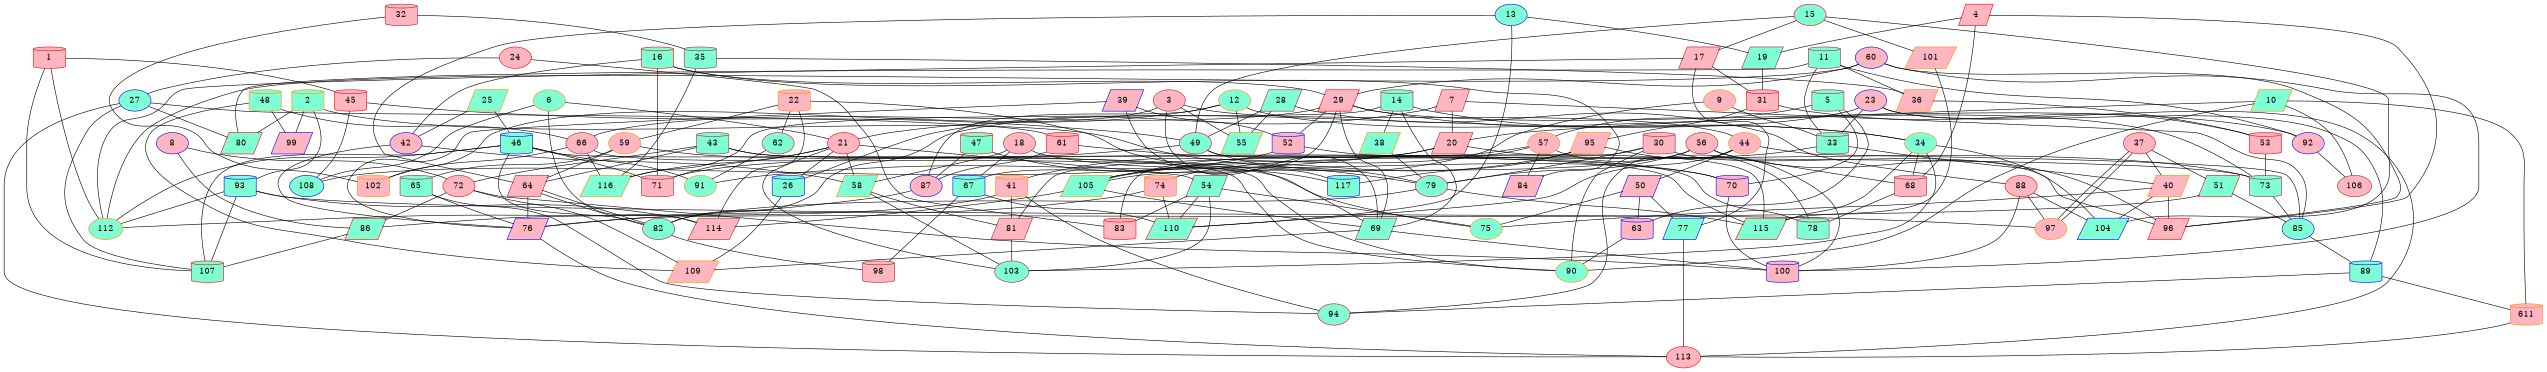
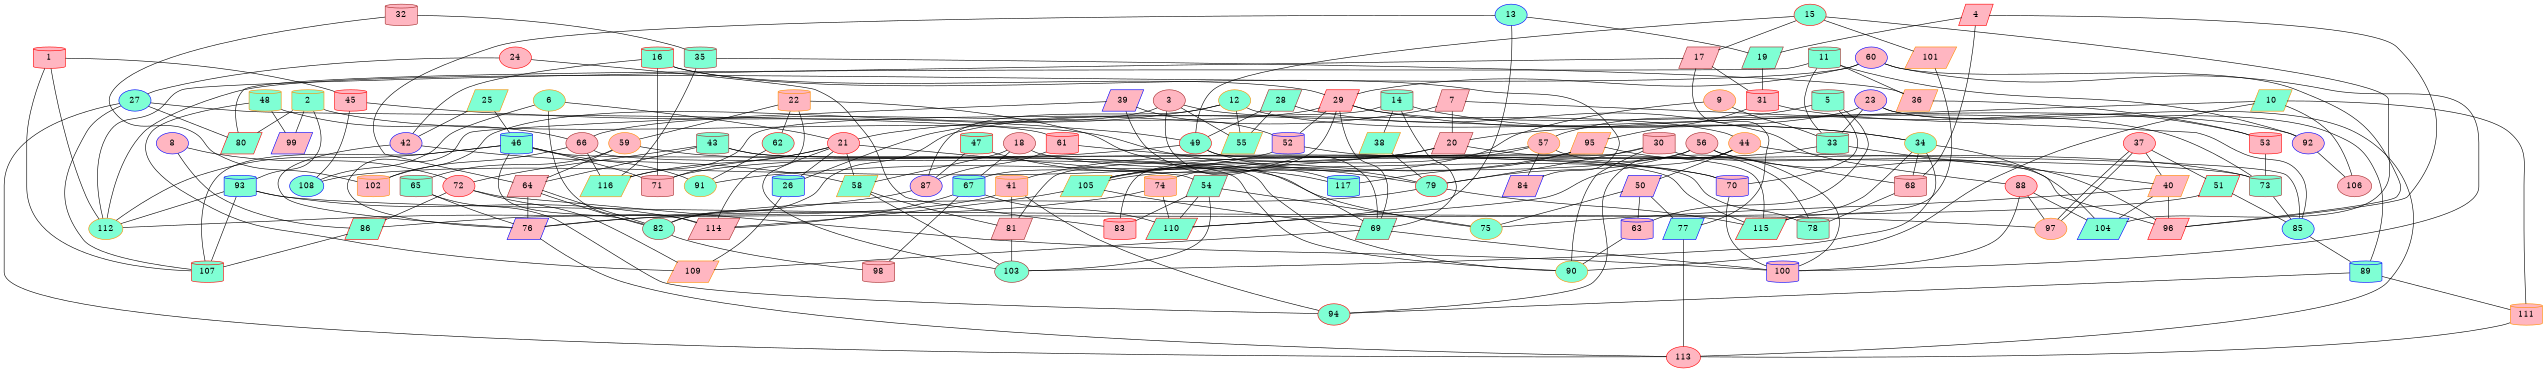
edge "67" -- "114": added
node "611": label "611" -> "111"
